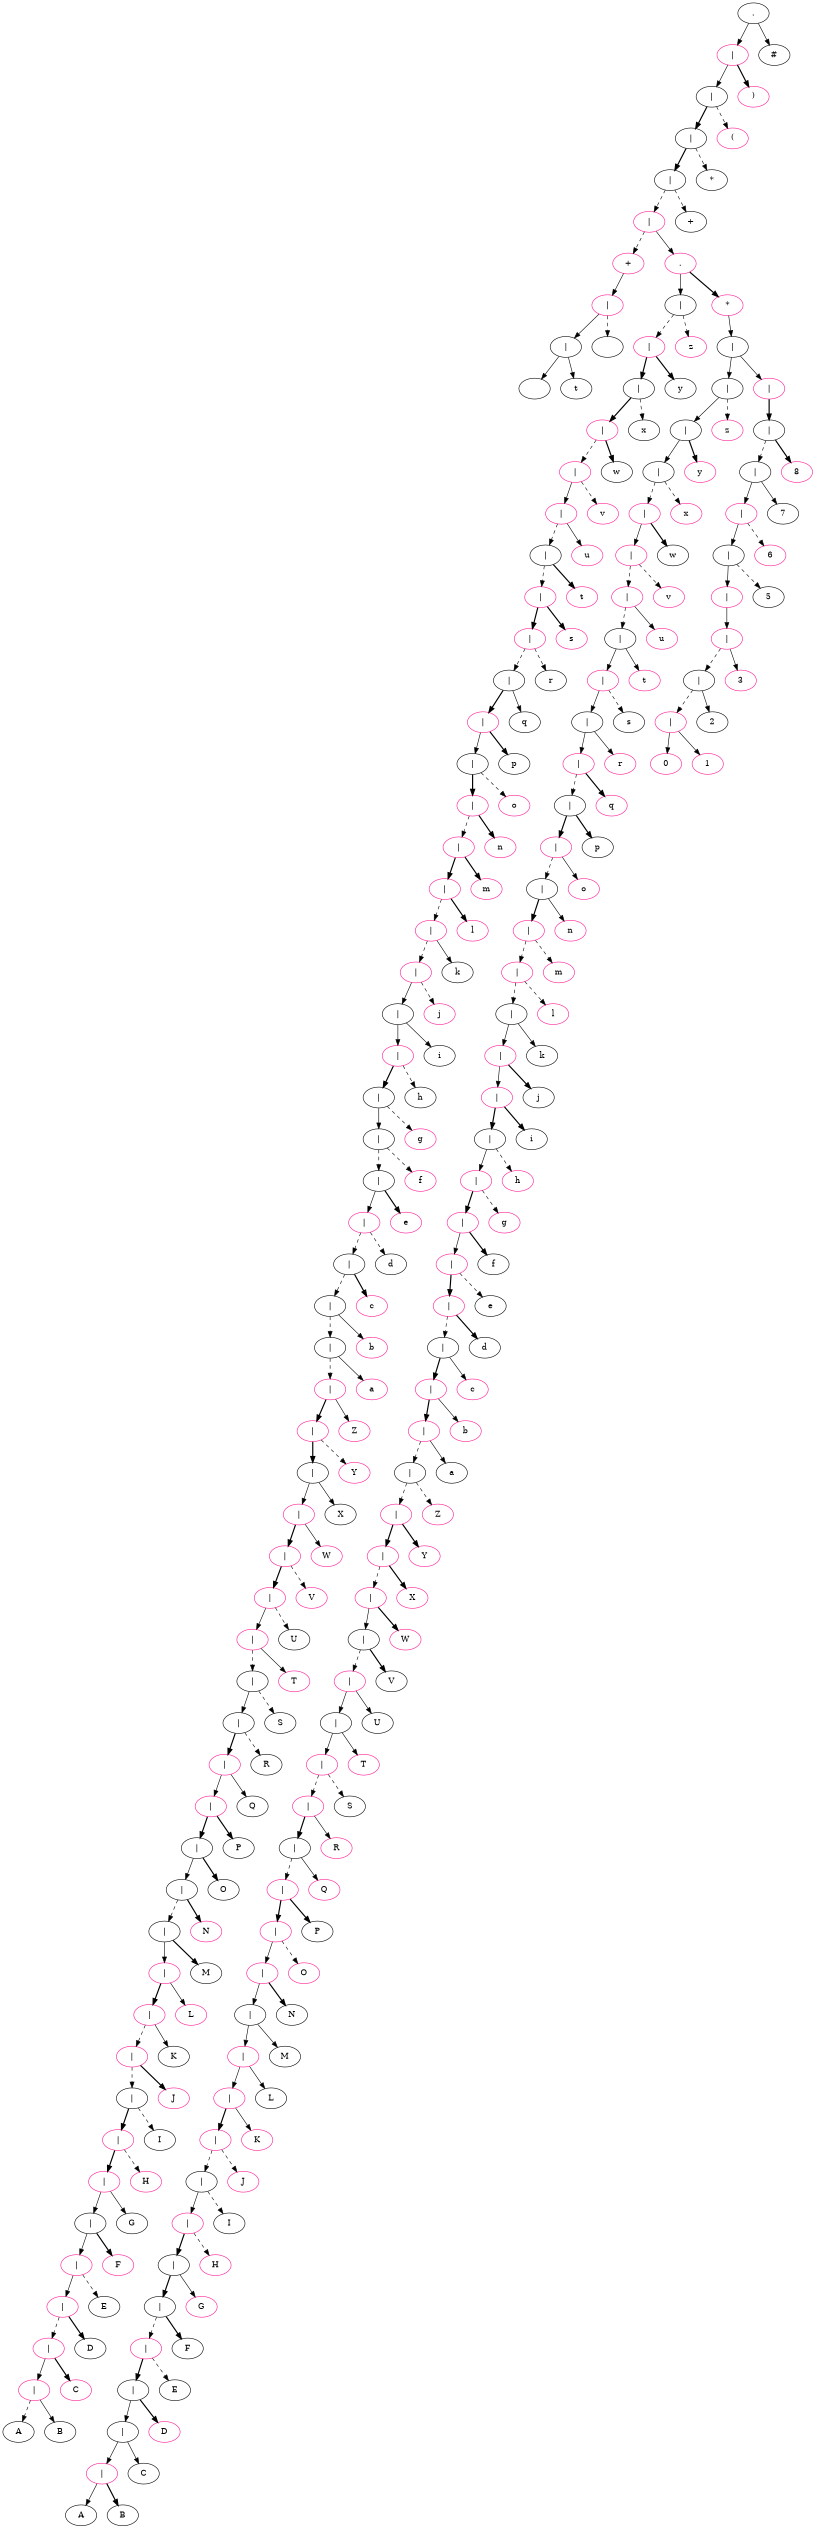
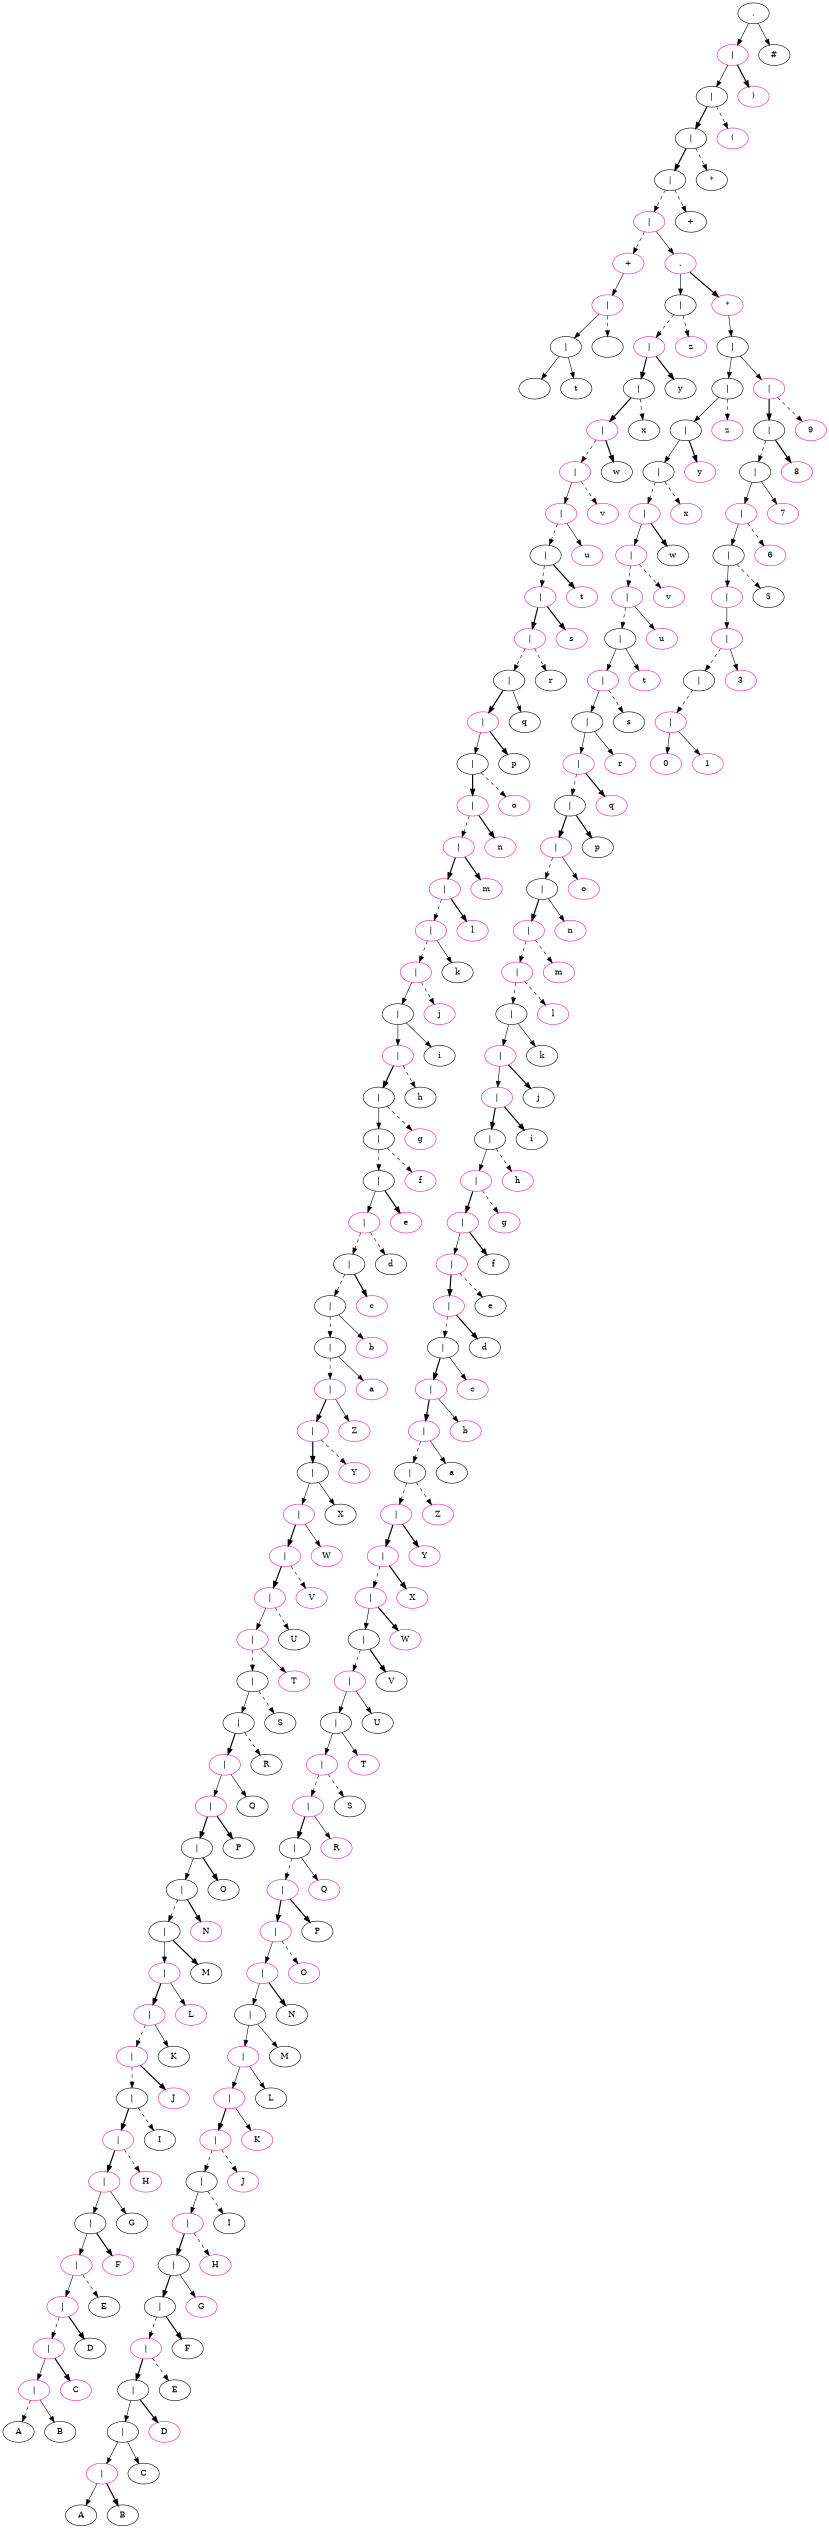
node "9": added
node "7": color black -> deeppink
node "2": removed
